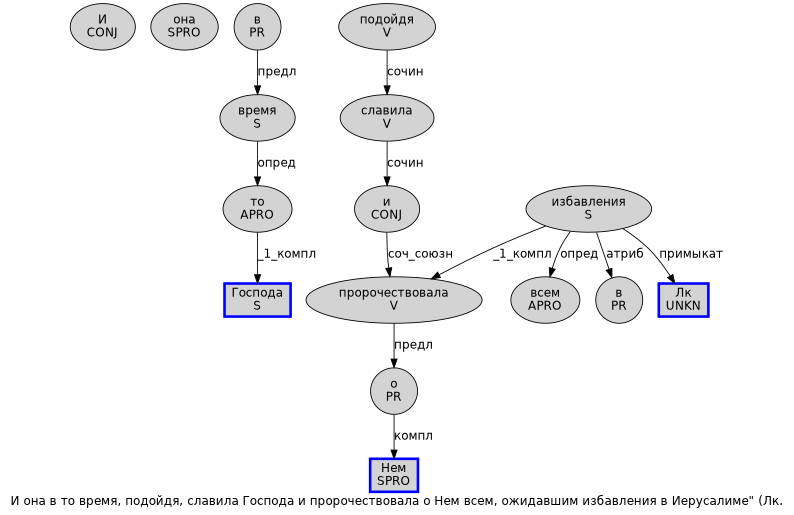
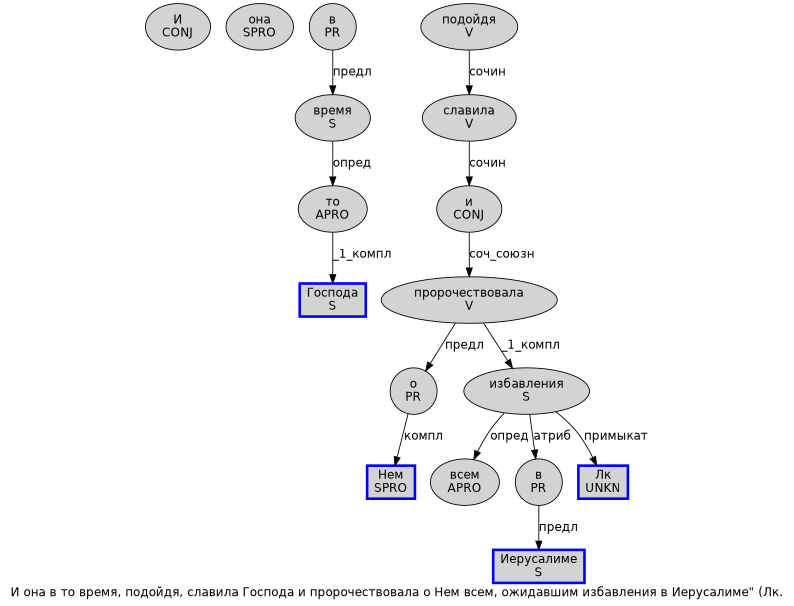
edge "избавления S" -> "пророчествовала V": reversed
node "Иерусалиме S": added
